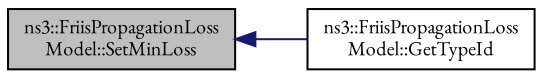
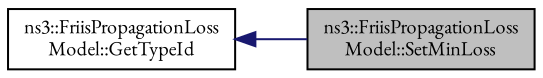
edge "ns3::FriisPropagationLoss Model::GetTypeId" -> "ns3::FriisPropagationLoss Model::SetMinLoss": reversed
